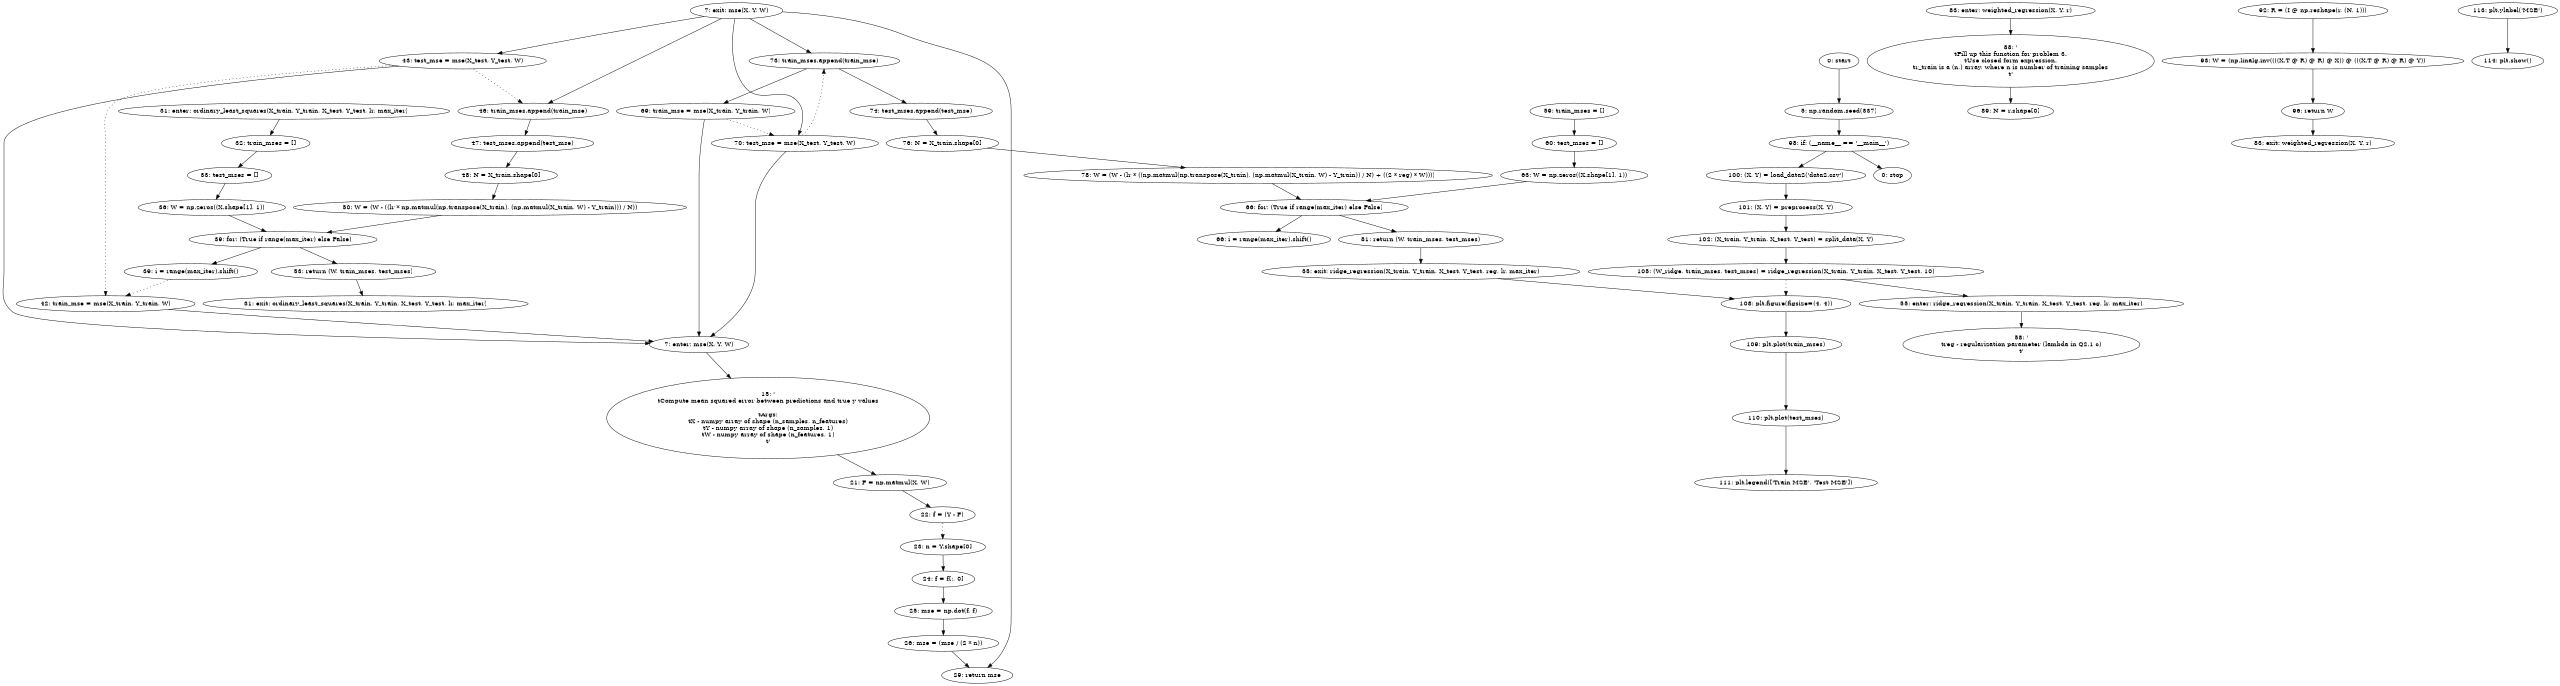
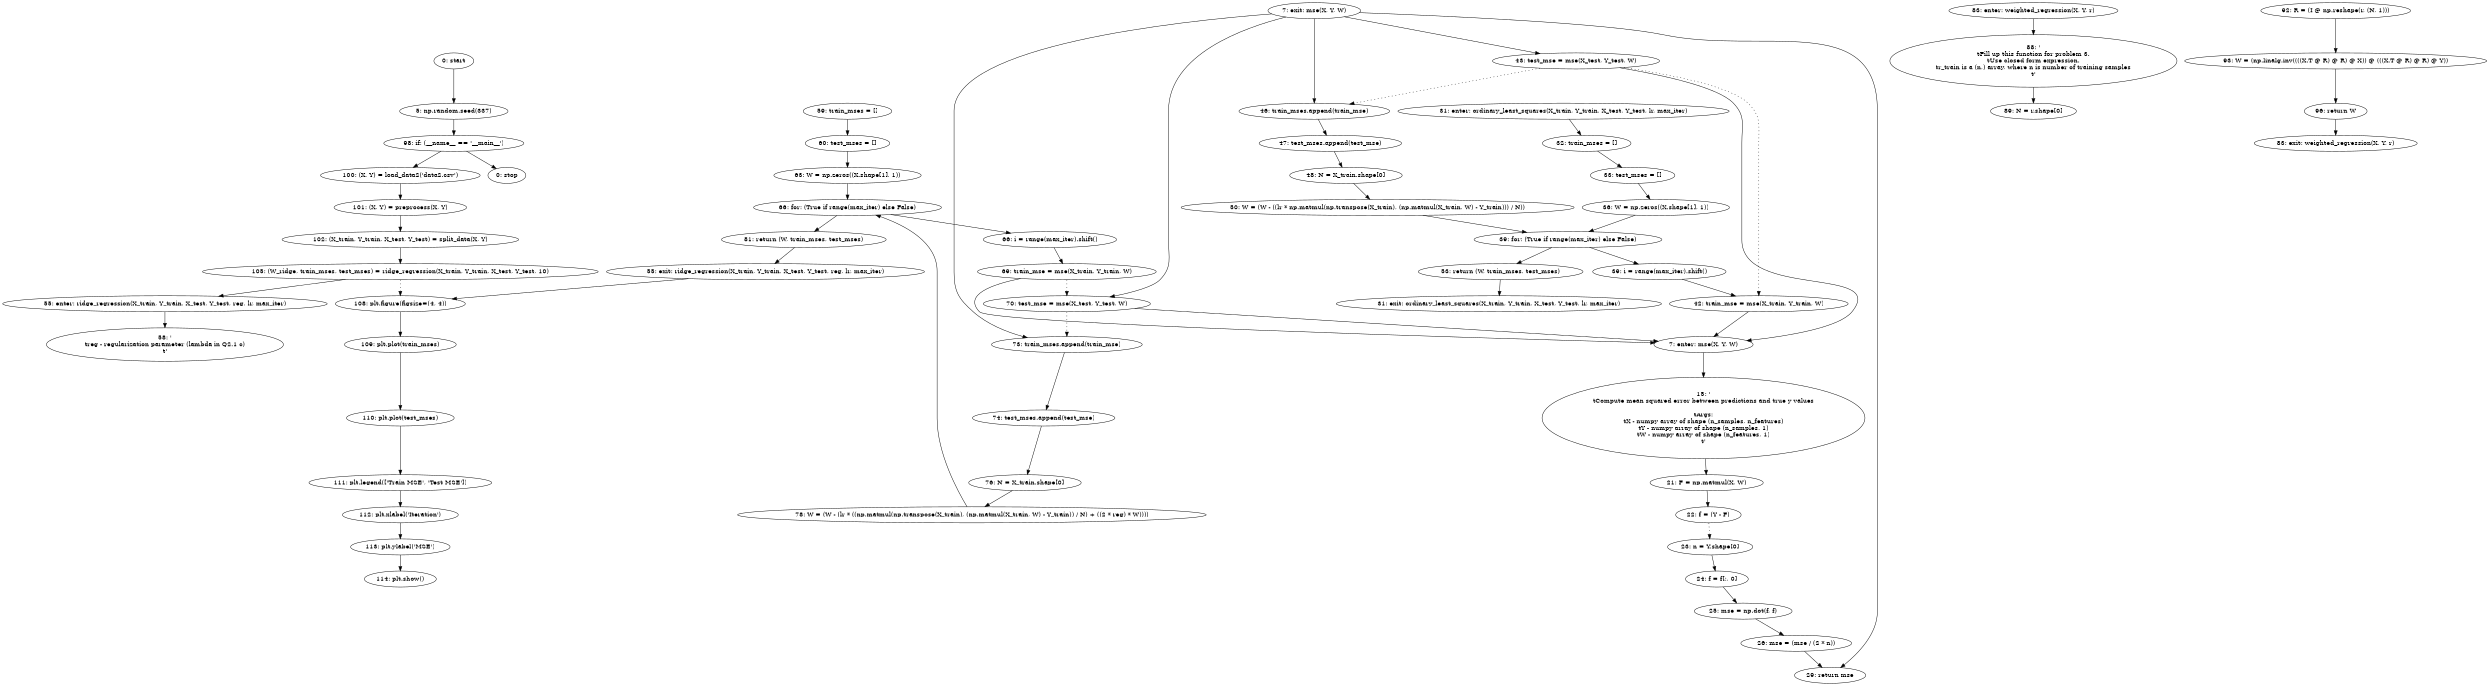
edge "73: train_mses.append(train_mse)" -> "69: train_mse = mse(X_train, Y_train, W)": now "66: i = range(max_iter).shift()" -> "69: train_mse = mse(X_train, Y_train, W)"
edge "39: i = range(max_iter).shift()" -> "42: train_mse = mse(X_train, Y_train, W)": style dotted -> solid
node "112: plt.xlabel('Iteration')": added
